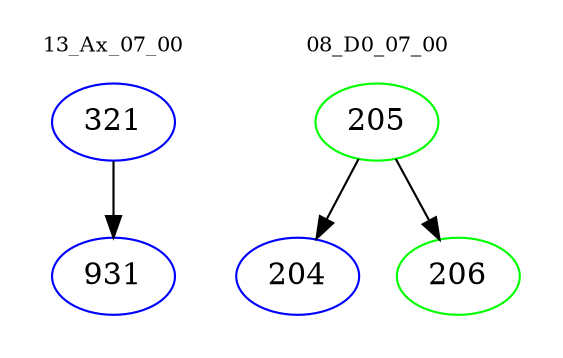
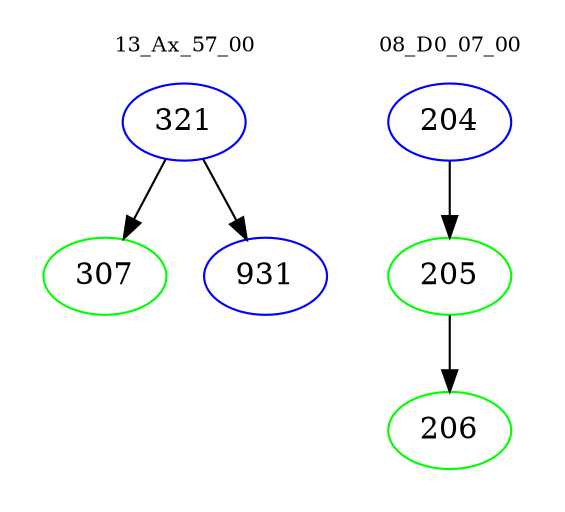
cluster "13_Ax_07_00": label "13_Ax_07_00" -> "13_Ax_57_00"
edge "205" -> "204": reversed
node "307": added
